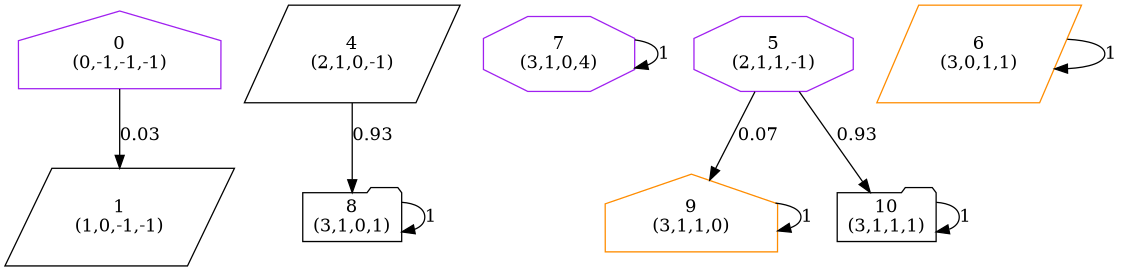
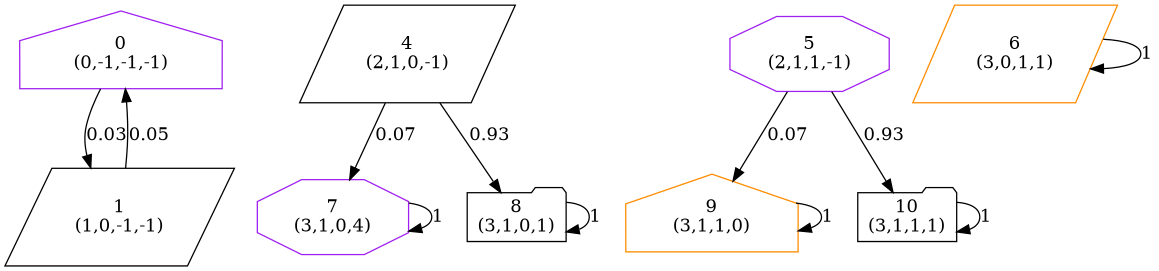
edge "1 (1,0,-1,-1)" -> "0 (0,-1,-1,-1)": added, label "0.05"
edge "4 (2,1,0,-1)" -> "7 (3,1,0,4)": added, label "0.07"
